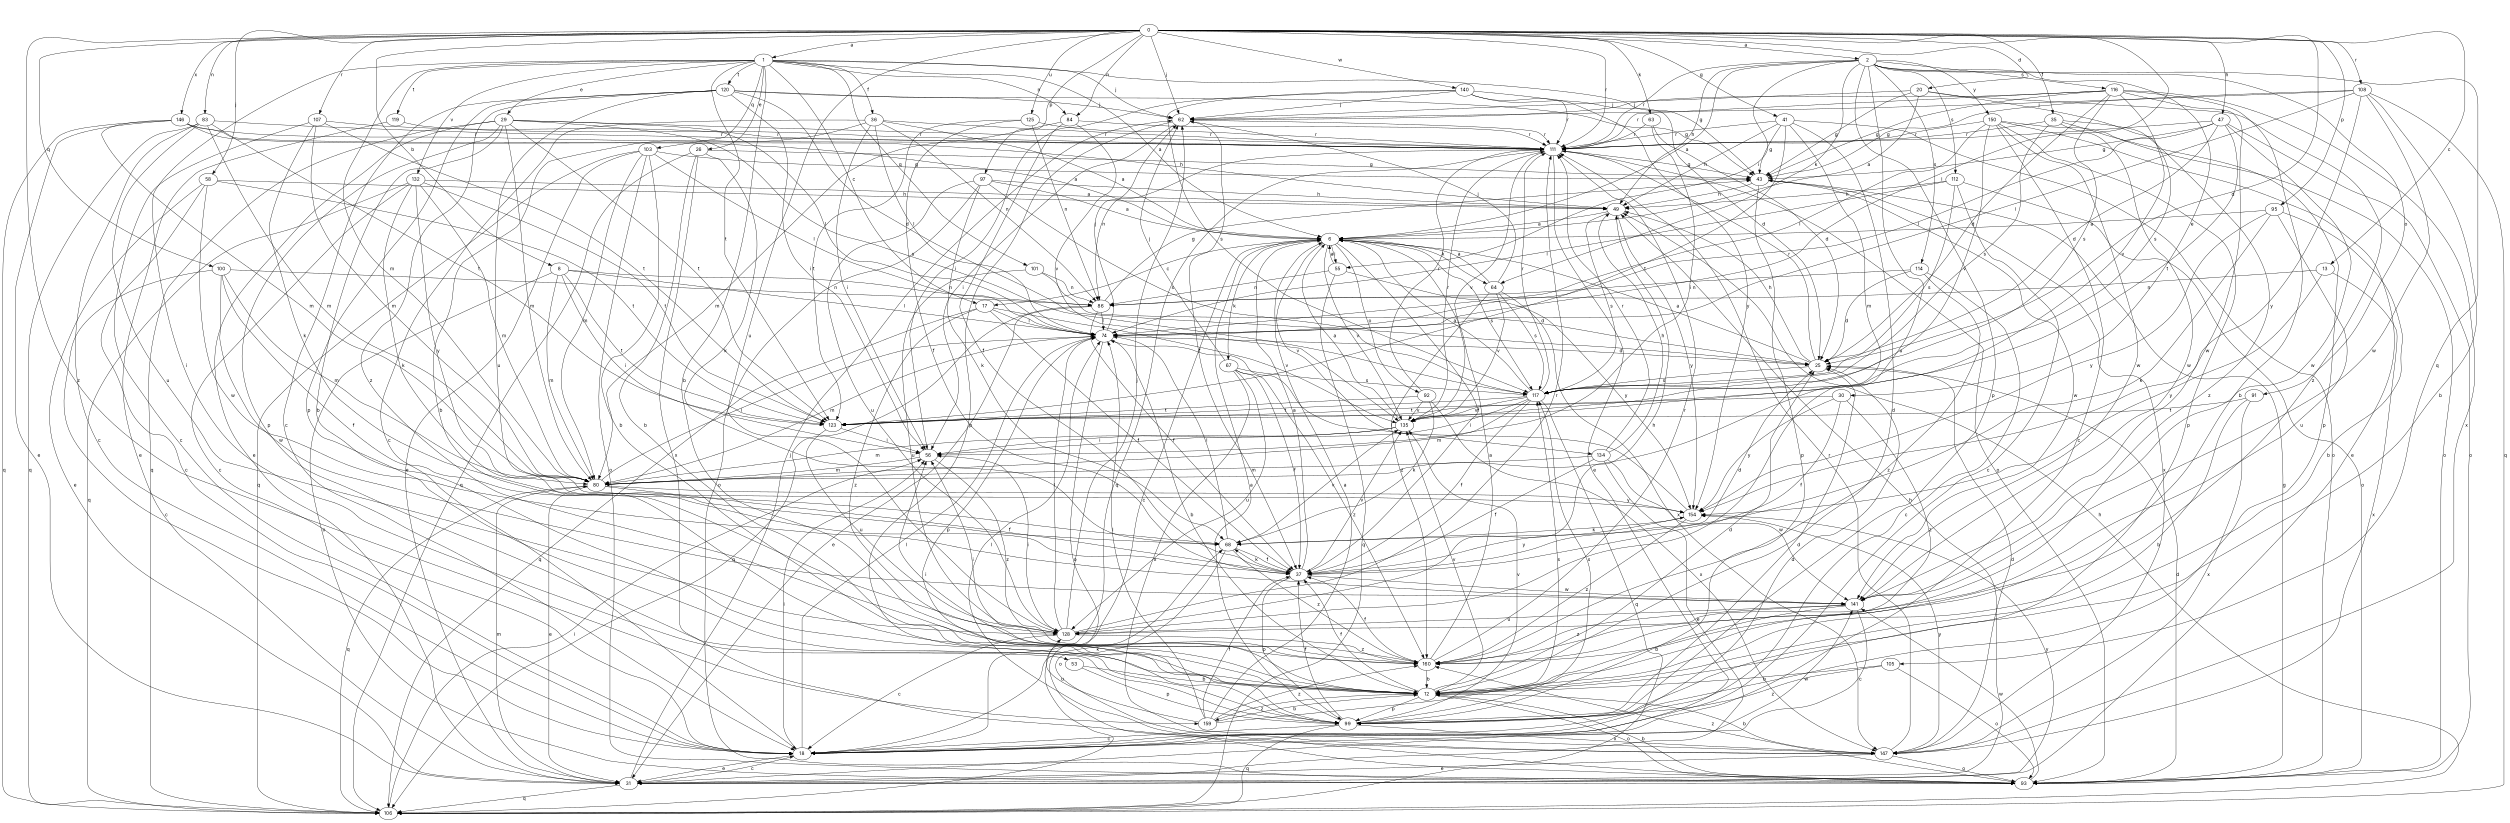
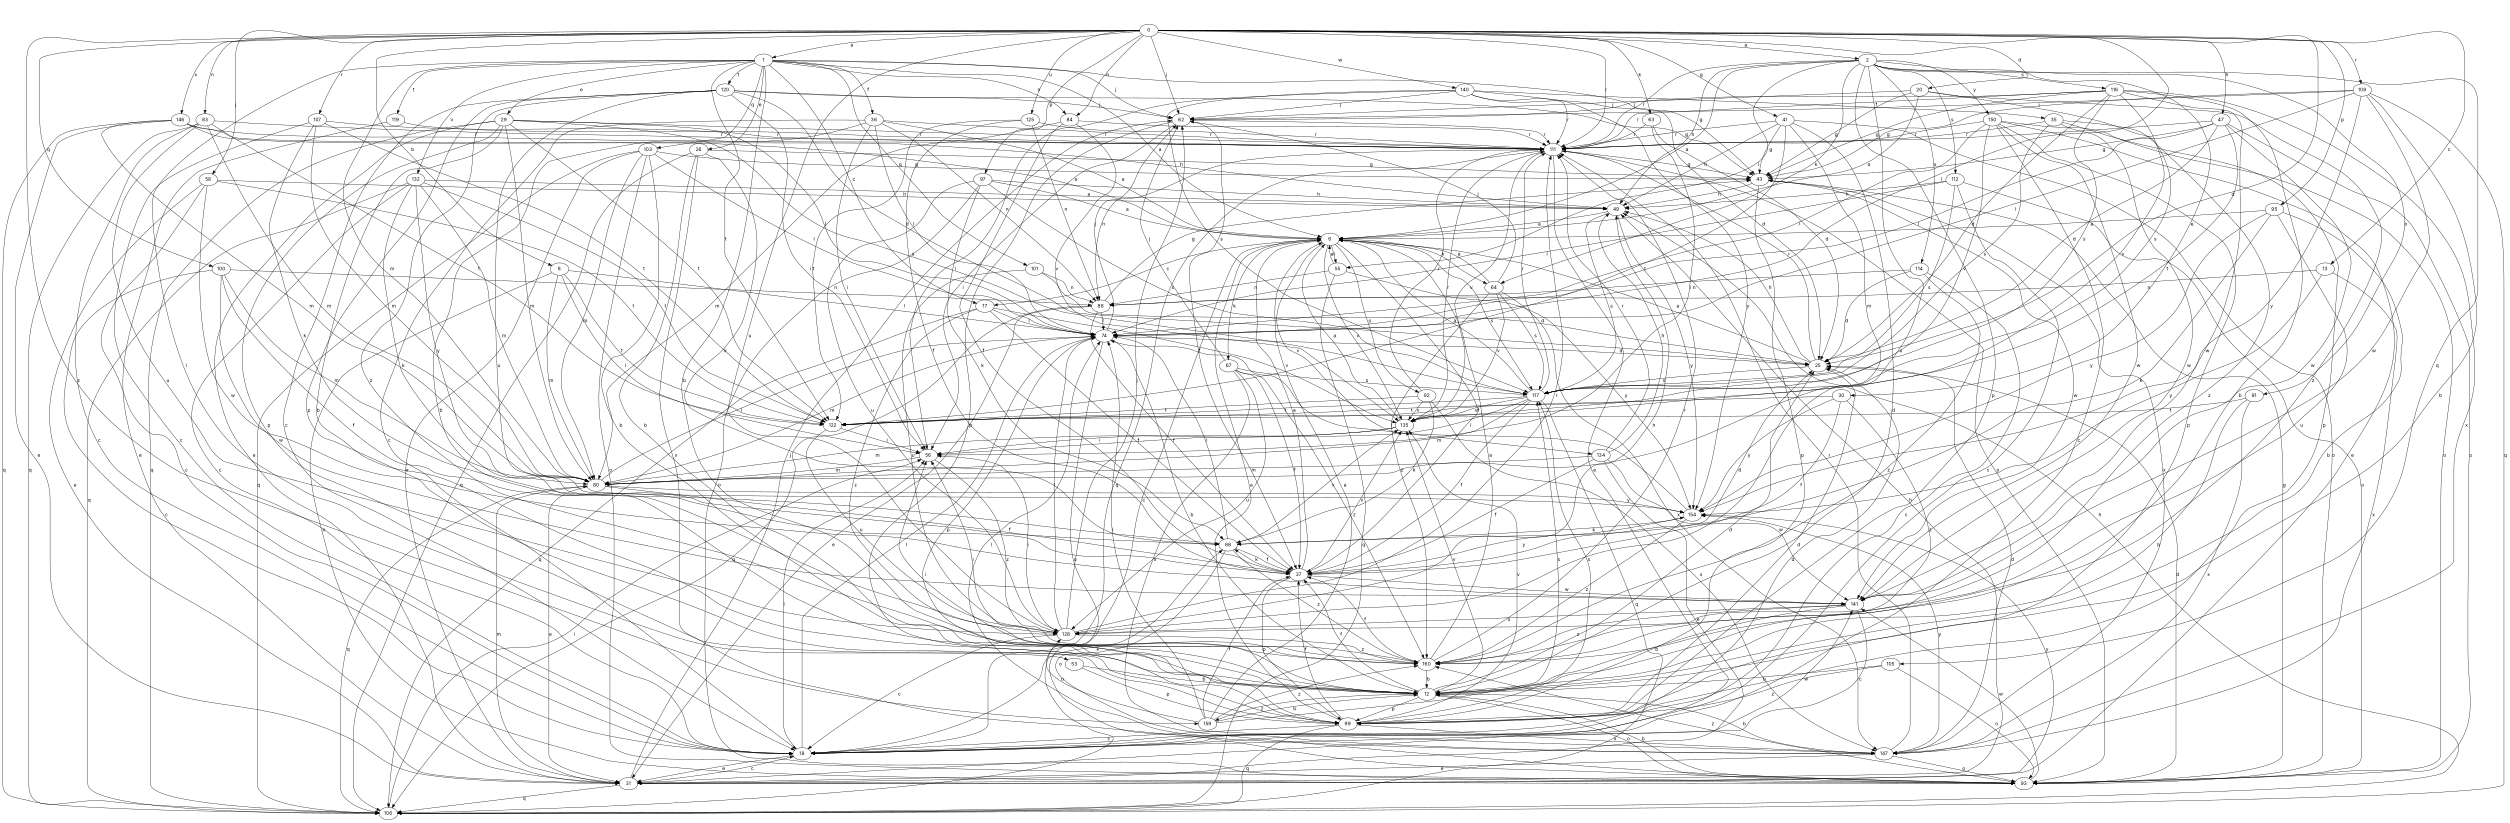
edge "0" -> "35": now "140" -> "35"
edge "8" -> "86": removed, label "n"
node "123": label "123" -> "122"
